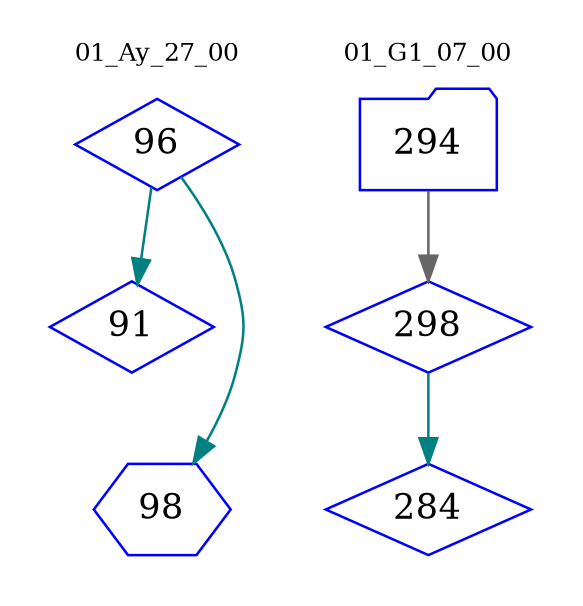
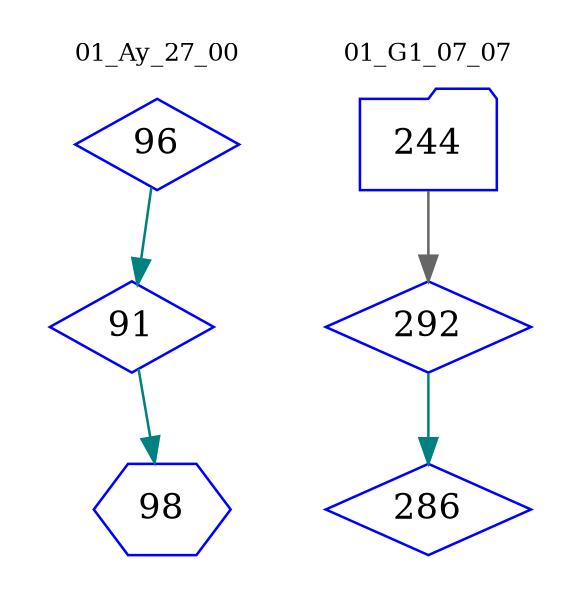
cluster "01_G1_07_00": label "01_G1_07_00" -> "01_G1_07_07"
node "294": label "294" -> "244"
edge "96" -> "98": now "91" -> "98"
node "298": label "298" -> "292"
node "284": label "284" -> "286"
